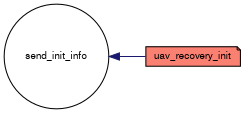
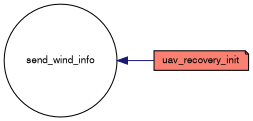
node "send_init_info": label "send_init_info" -> "send_wind_info"
